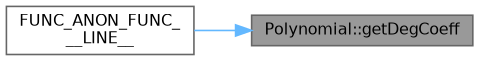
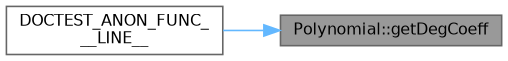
node "FUNC_ANON_FUNC_ __LINE__": label "FUNC_ANON_FUNC_ __LINE__" -> "DOCTEST_ANON_FUNC_ __LINE__"
